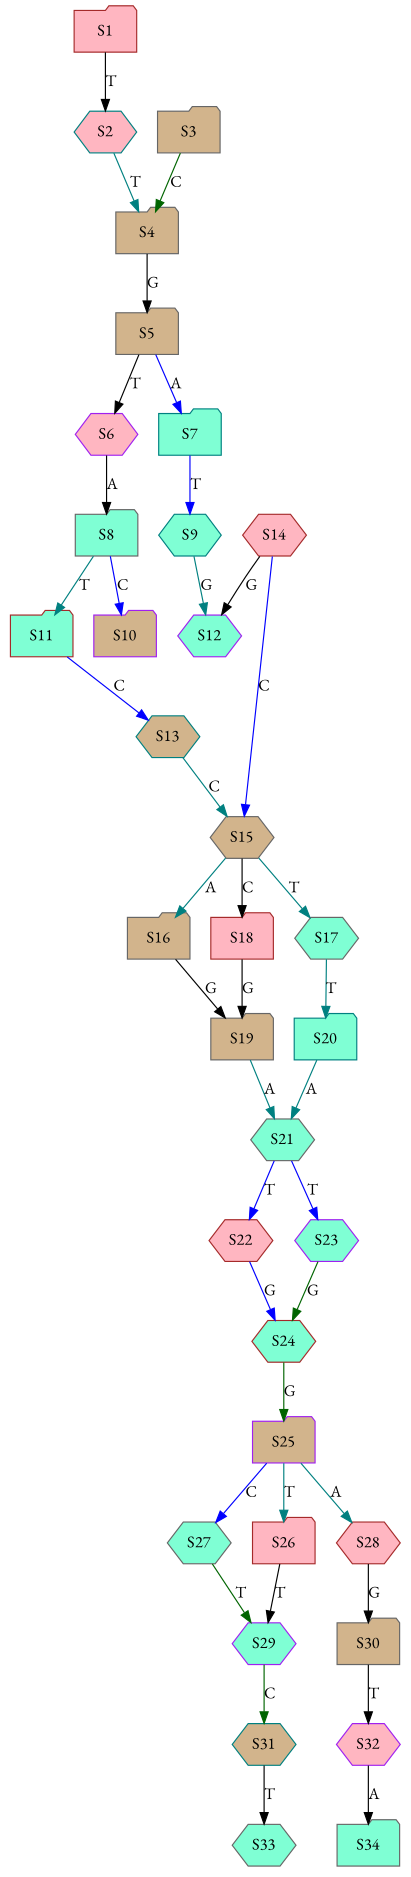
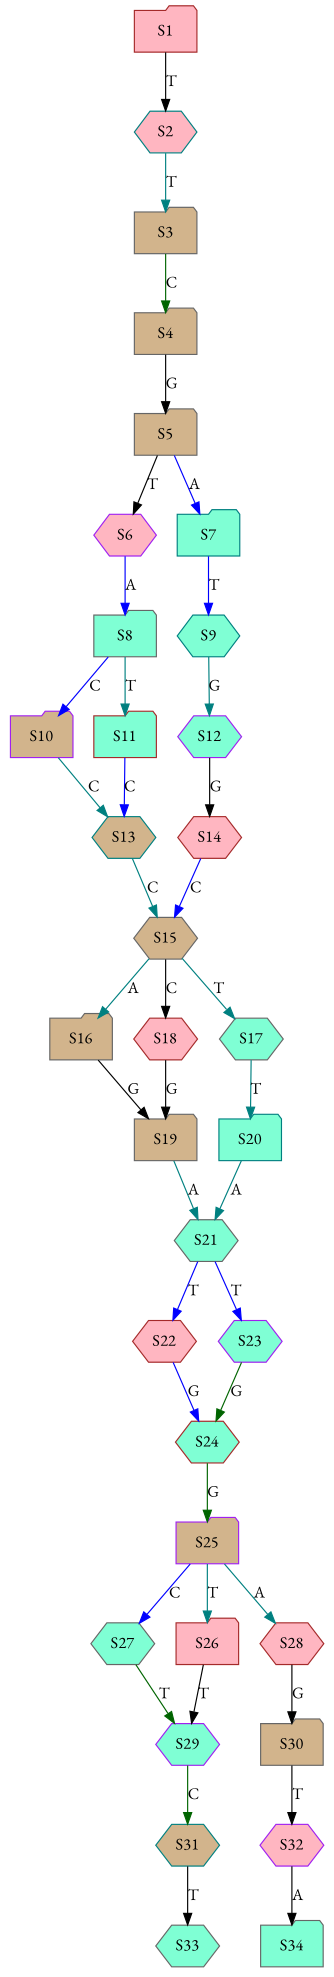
edge "S2" -> "S4": now "S2" -> "S3"
edge "S6" -> "S8": color black -> blue
edge "S14" -> "S12": reversed
edge "S10" -> "S13": added, label "C"
node "S18": shape folder -> hexagon
